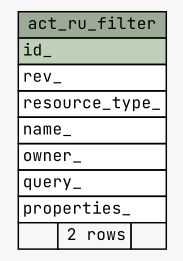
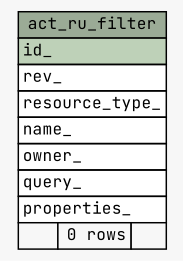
node "act_ru_filter": text "2 rows" -> "0 rows"
